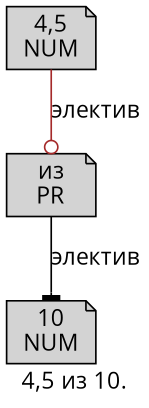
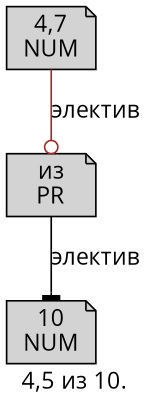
node "4,5 NUM": label "4,5 NUM" -> "4,7 NUM"
